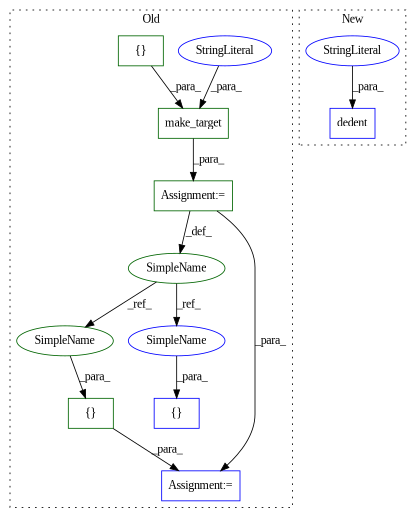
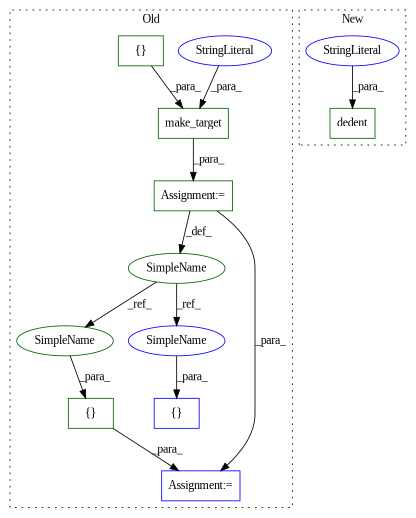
node "dedent": color blue -> darkgreen
